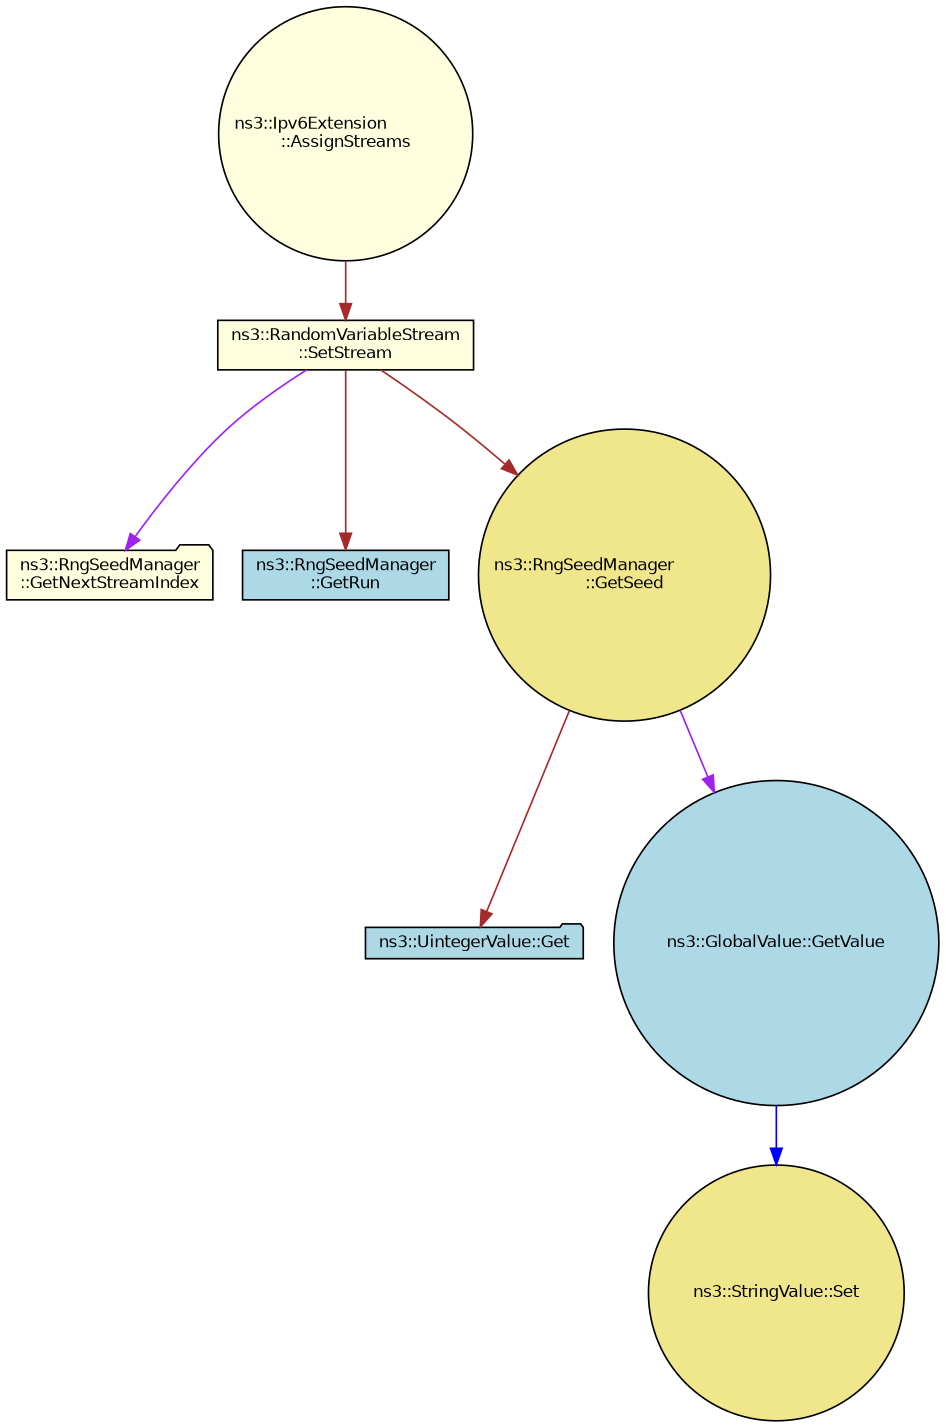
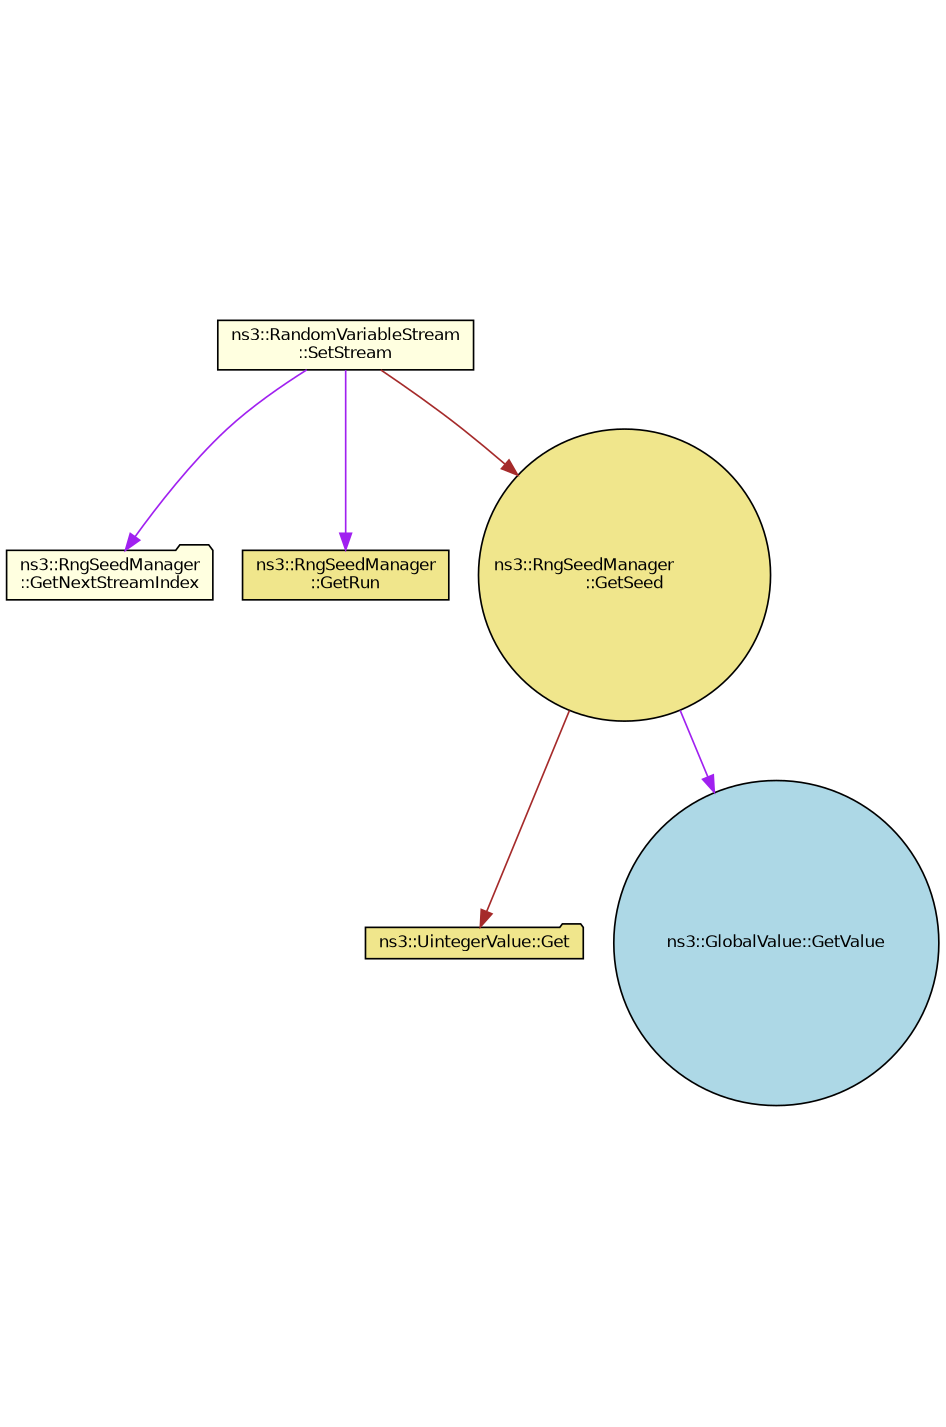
node "ns3::Ipv6Extension ::AssignStreams": removed
edge "ns3::RandomVariableStream ::SetStream" -> "ns3::RngSeedManager ::GetRun": color brown -> purple
node "ns3::RngSeedManager ::GetRun": fillcolor lightblue -> khaki
node "ns3::UintegerValue::Get": fillcolor lightblue -> khaki
node "ns3::StringValue::Set": removed
